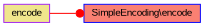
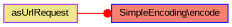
node "encode": label "encode" -> "asUrlRequest"
